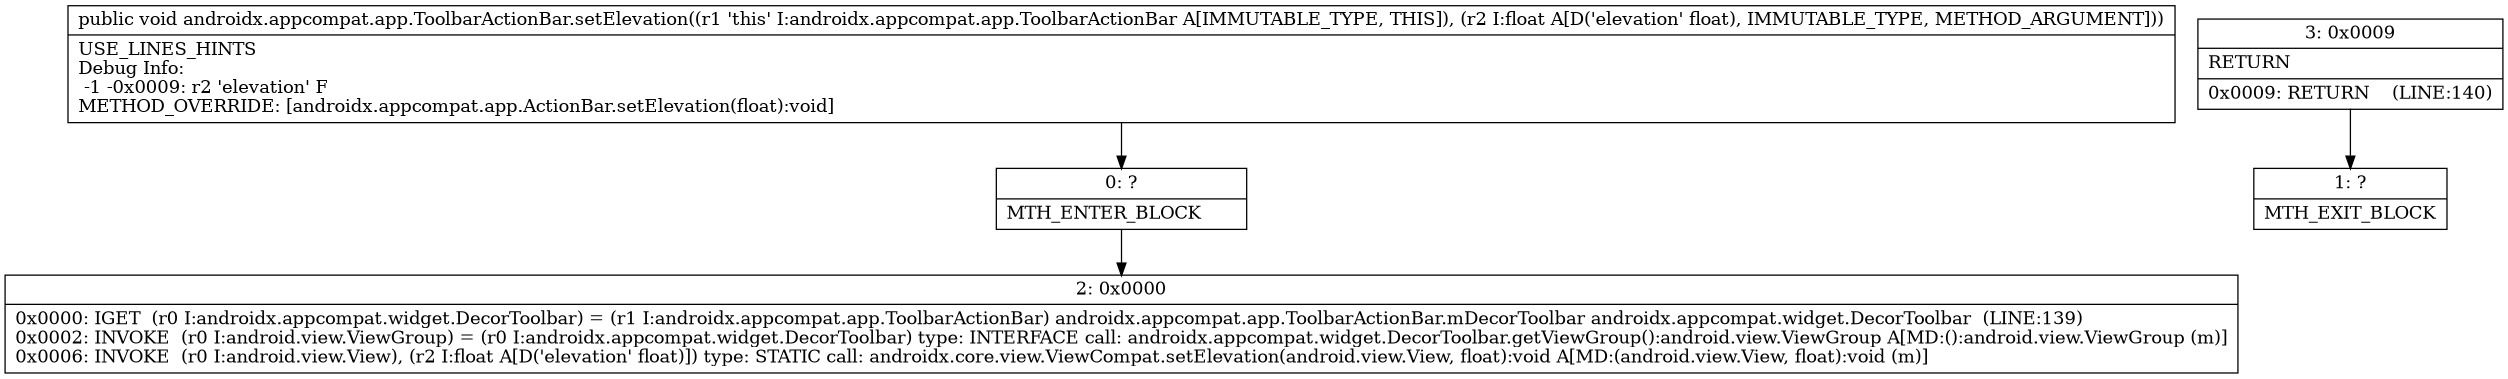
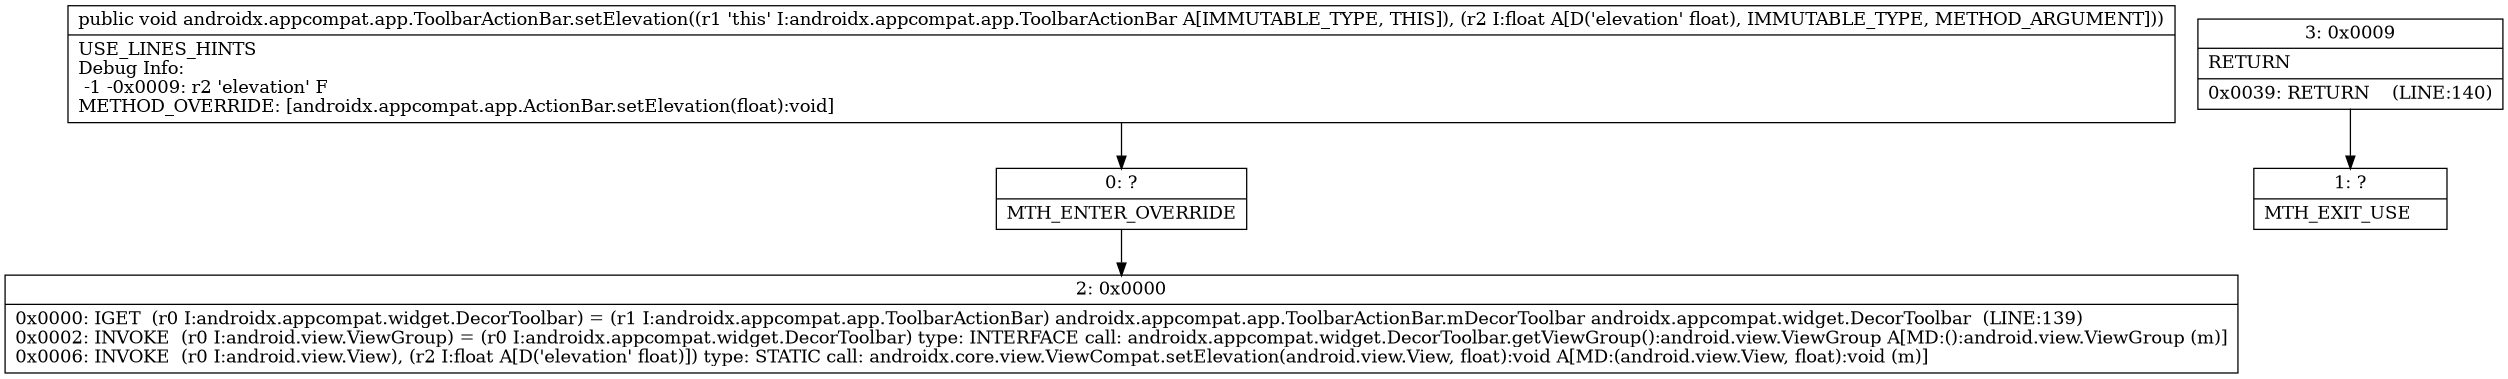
node "3: 0x0009": text "0x0009: RETURN    (LINE:140)" -> "0x0039: RETURN    (LINE:140)"
node "0: ?": text "MTH_ENTER_BLOCK" -> "MTH_ENTER_OVERRIDE"
node "1: ?": text "MTH_EXIT_BLOCK" -> "MTH_EXIT_USE"
